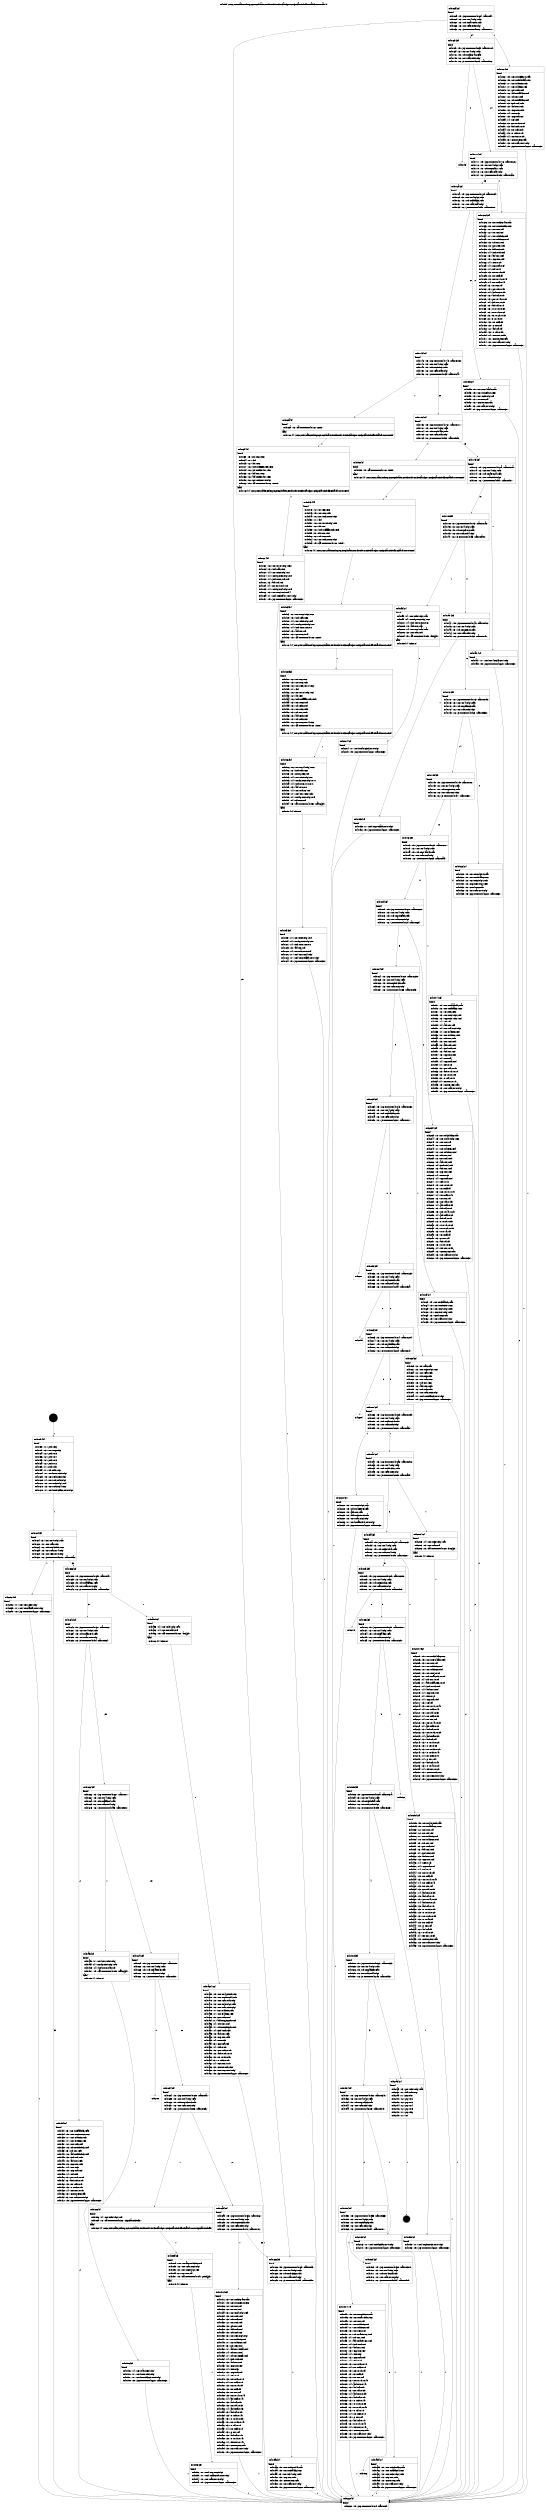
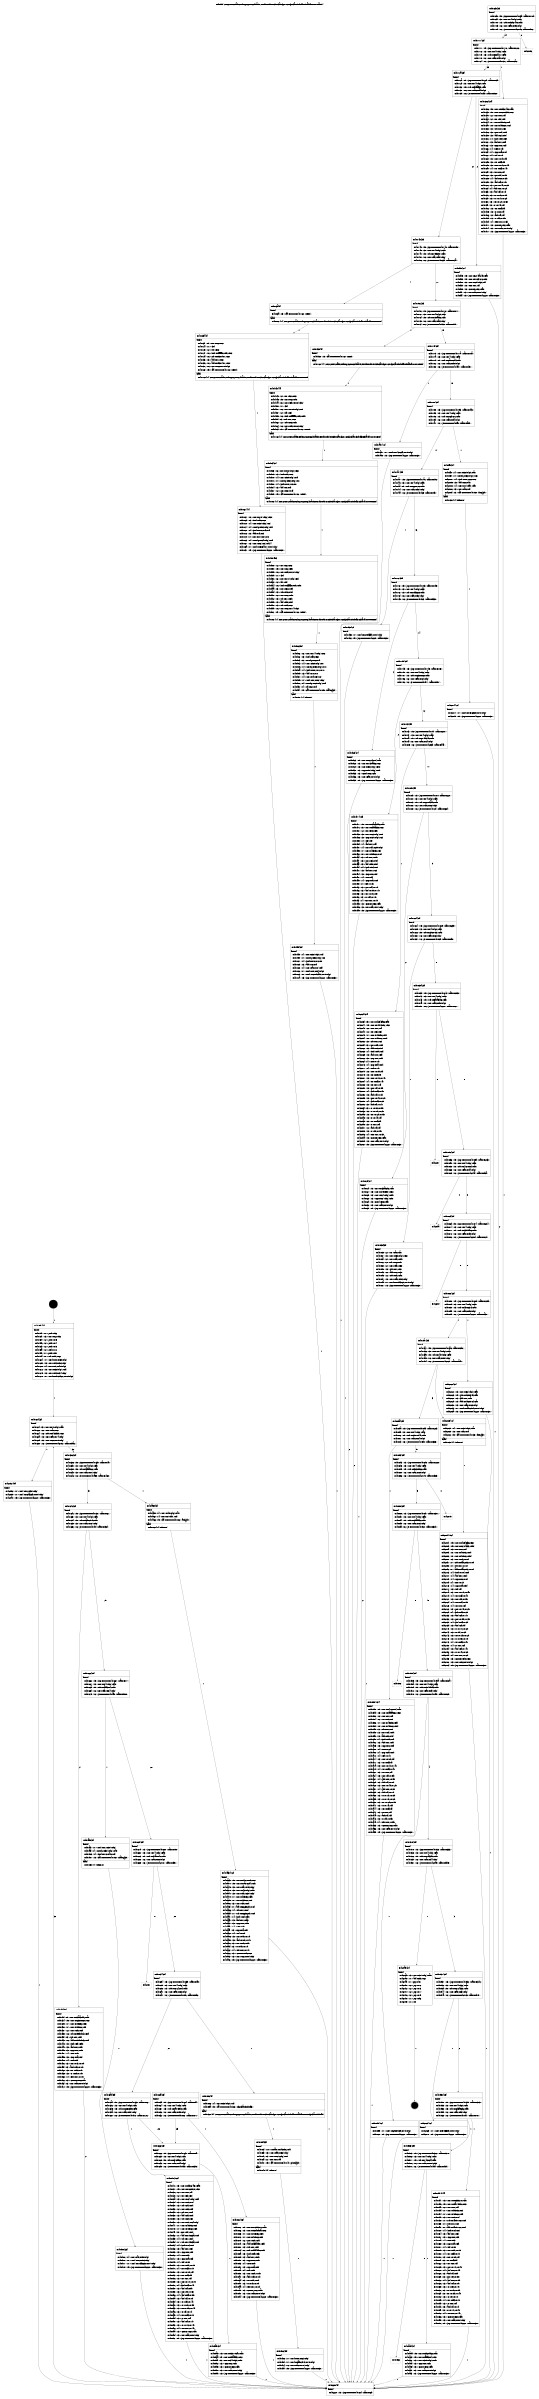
edge "0x4016df [25]" -> "0x4016f8 [25]": removed, label "24"
